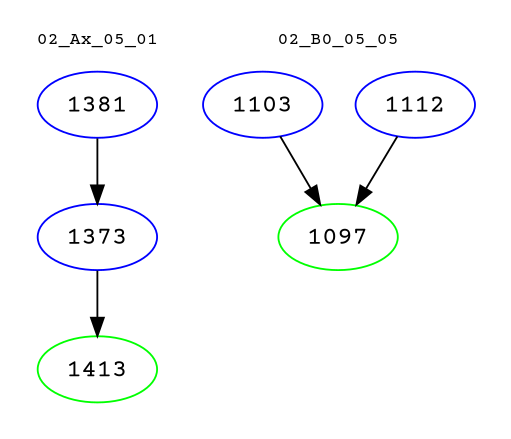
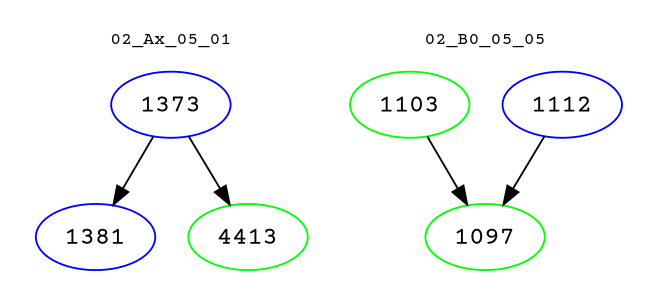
node "1103": color blue -> green
edge "1381" -> "1373": reversed
node "1413": label "1413" -> "4413"
